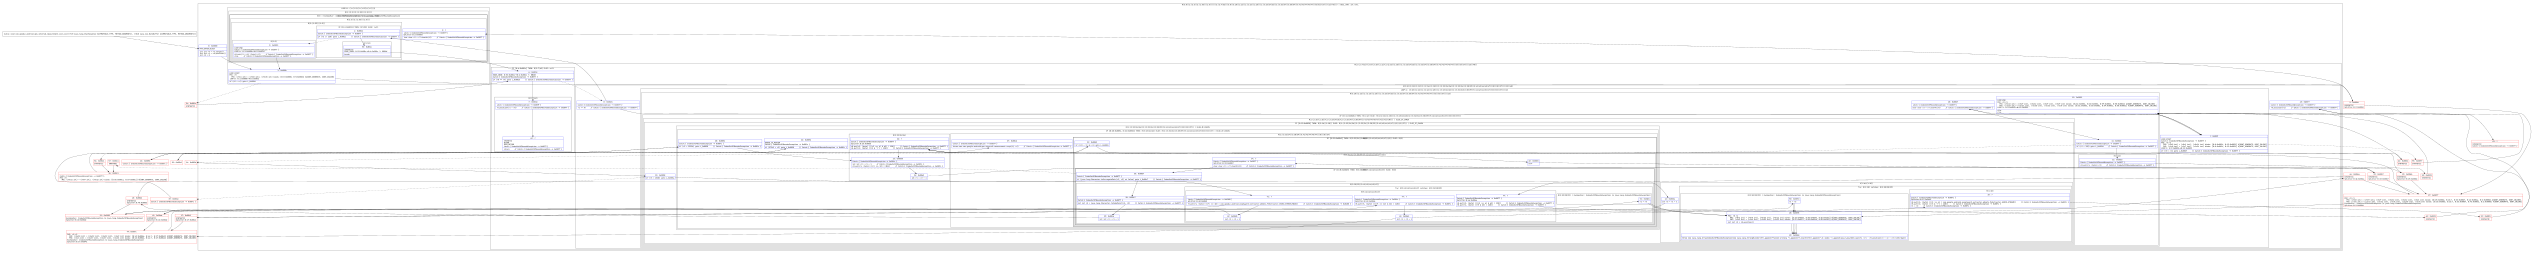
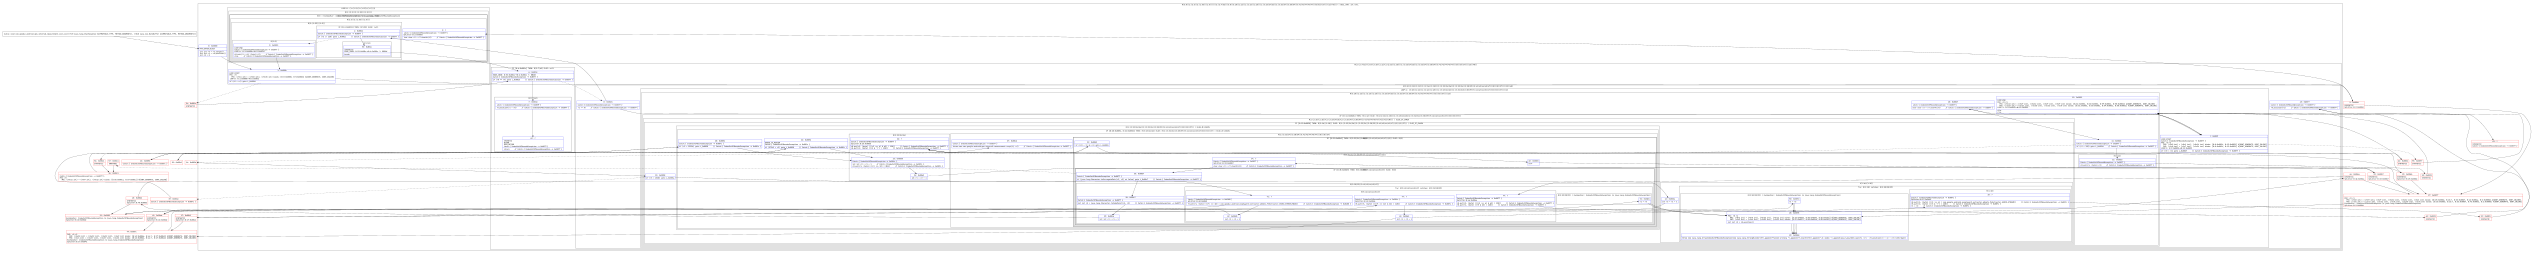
edge "26: ?" -> "23: 0x0058": now "22: 0x0056" -> "23: 0x0058"
